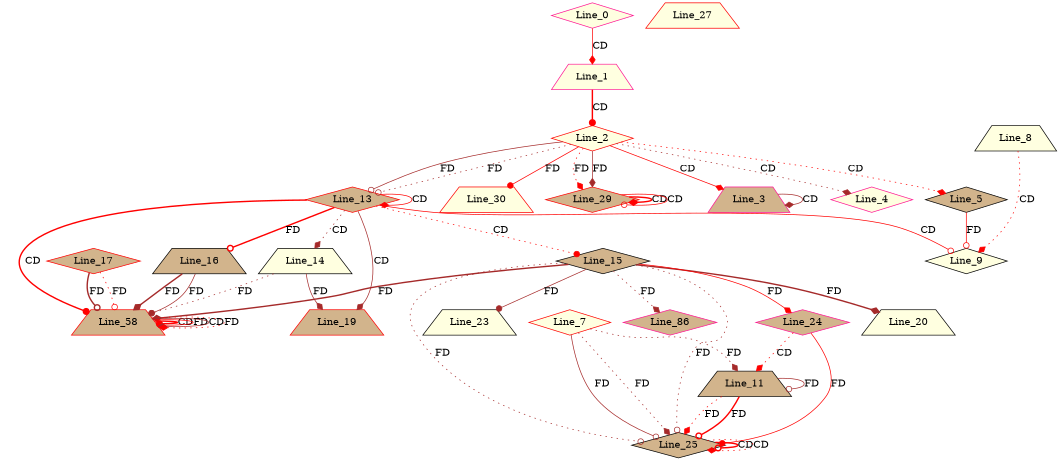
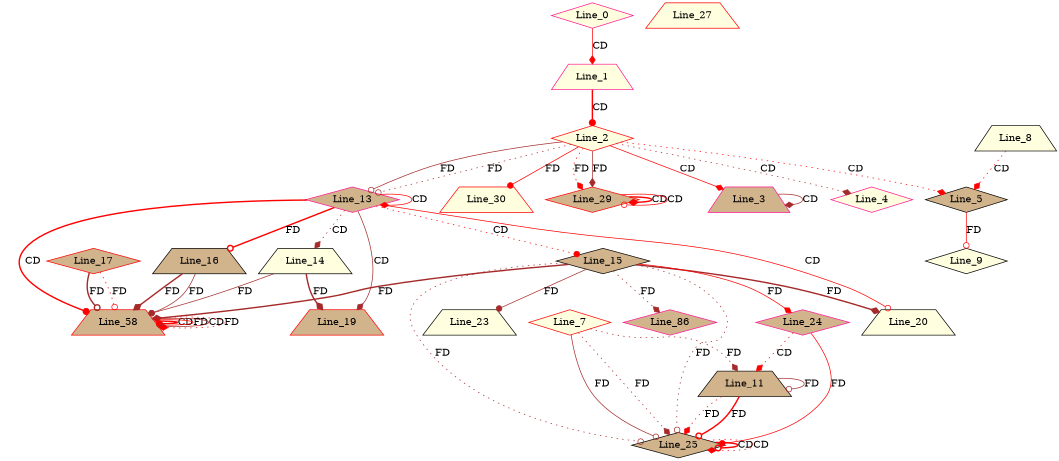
node "Line_13": color red -> deeppink
edge "Line_8" -> "Line_9": now "Line_8" -> "Line_5"
edge "Line_13" -> "Line_9": now "Line_13" -> "Line_20"
edge "Line_14" -> "Line_19": style solid -> bold
edge "Line_14" -> "Line_58": style dotted -> solid
